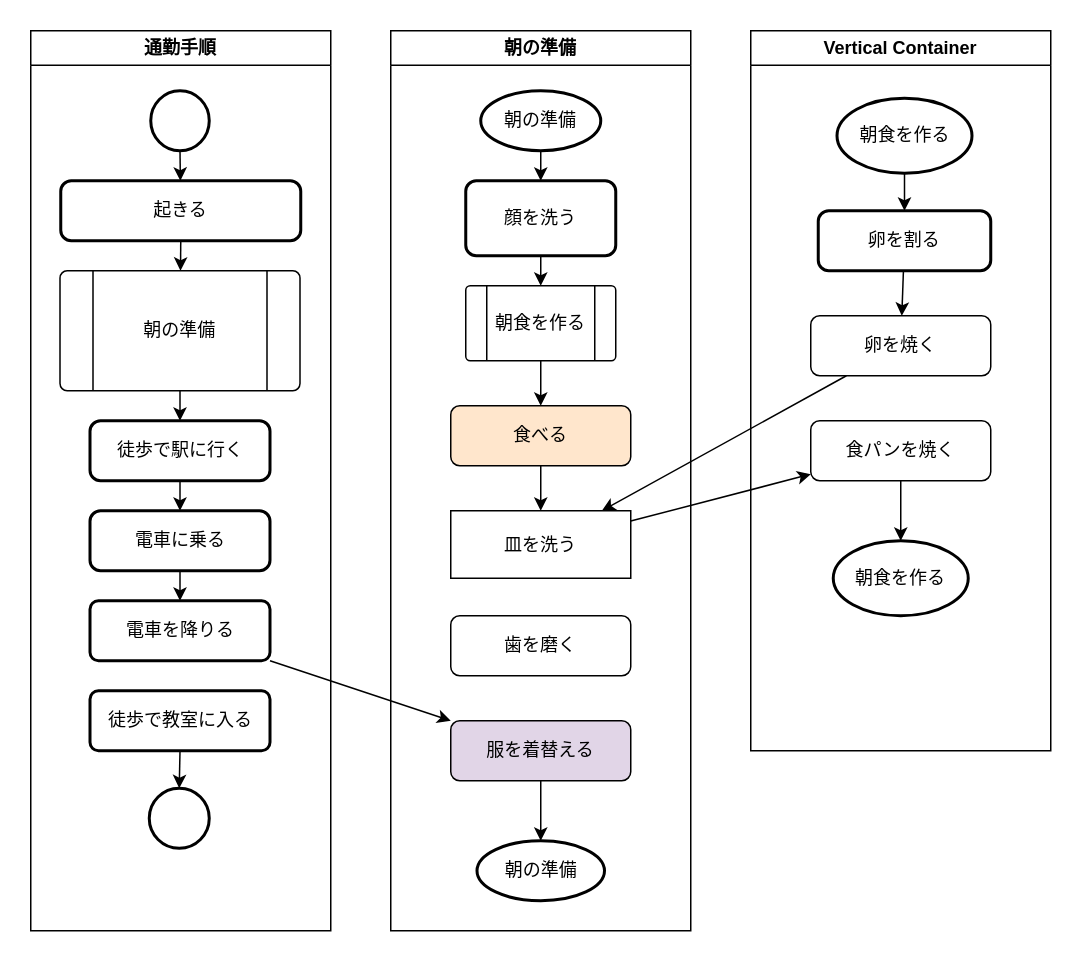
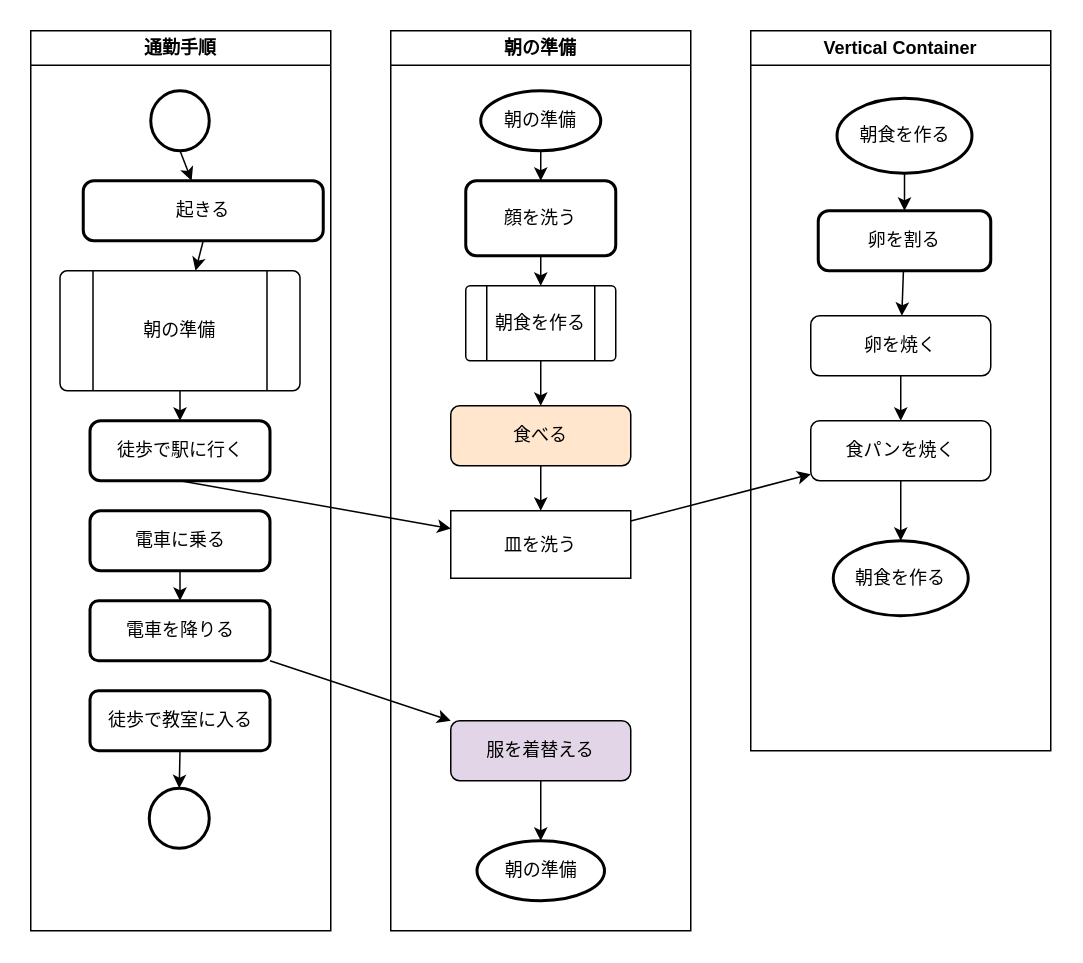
node "起きる": moved (181, 211) -> (203, 211)
edge "卵を焼く" -> "皿を洗う": now "卵を焼く" -> "食パンを焼く"
edge "徒歩で駅に行く" -> "電車に乗る": now "徒歩で駅に行く" -> "皿を洗う"
node "歯を磨く": removed
